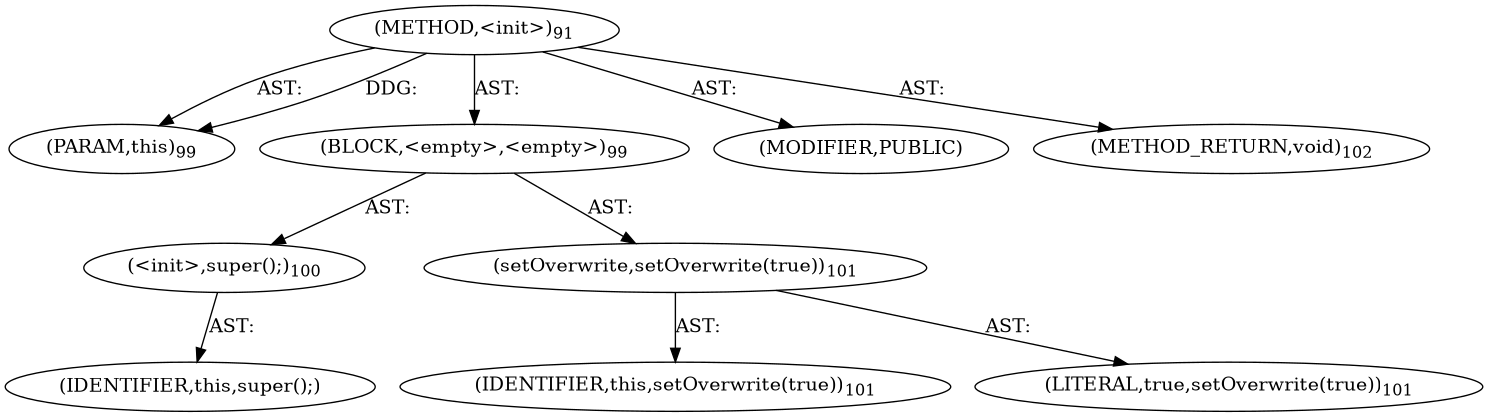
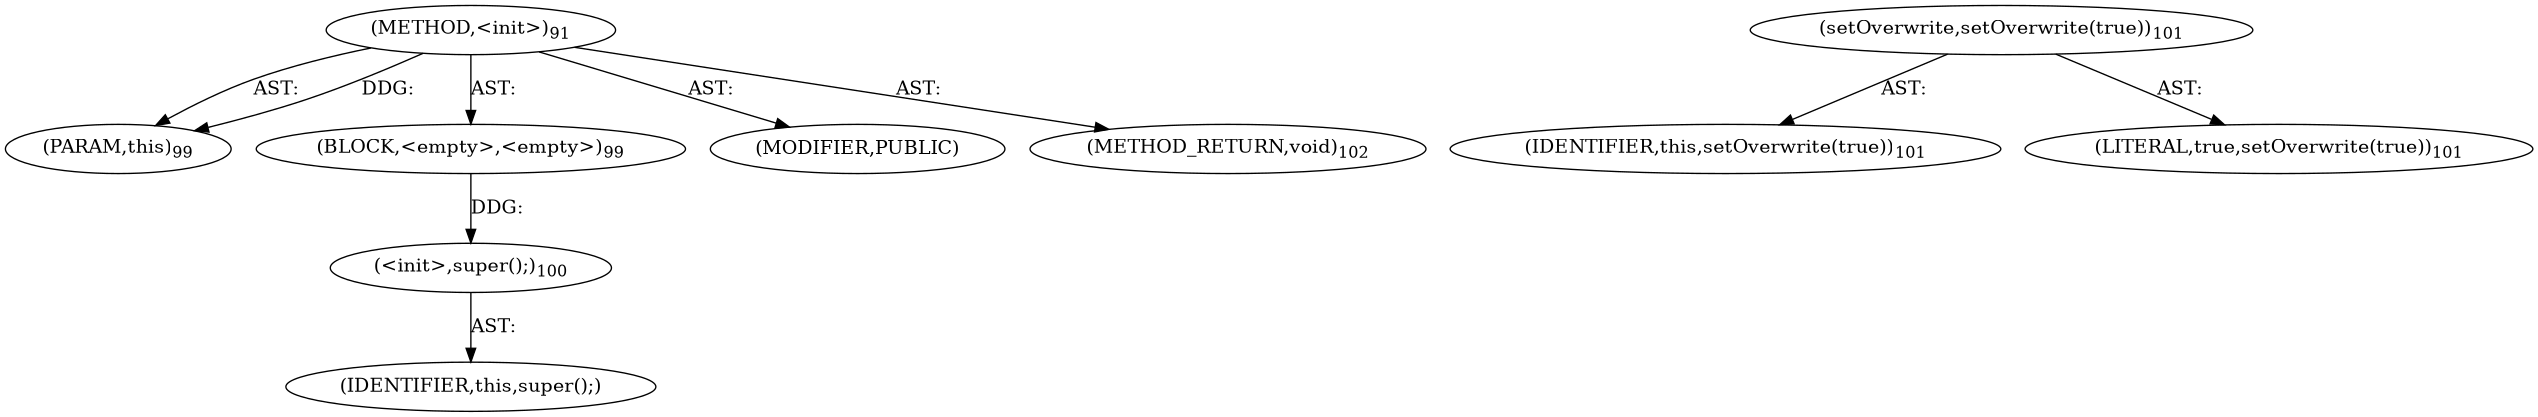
edge "(BLOCK,<empty>,<empty>)" -> "(setOverwrite,setOverwrite(true))": removed, label "AST:"
edge "(BLOCK,<empty>,<empty>)" -> "(<init>,super();)": label "AST: " -> "DDG: "
